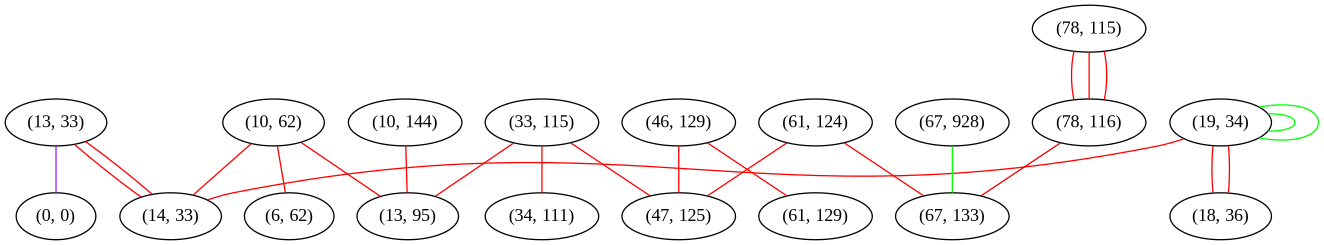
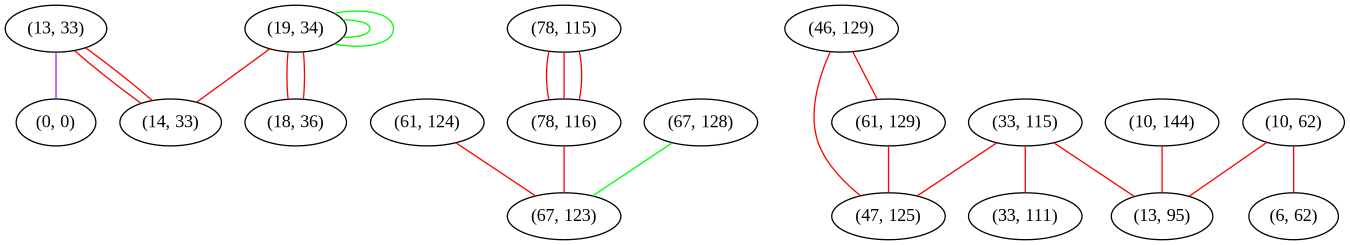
node "(67, 928)": label "(67, 928)" -> "(67, 128)"
edge "(61, 124)" -- "(47, 125)": now "(61, 129)" -- "(47, 125)"
edge "(10, 62)" -- "(14, 33)": removed
node "(34, 111)": label "(34, 111)" -> "(33, 111)"
node "(67, 133)": label "(67, 133)" -> "(67, 123)"
